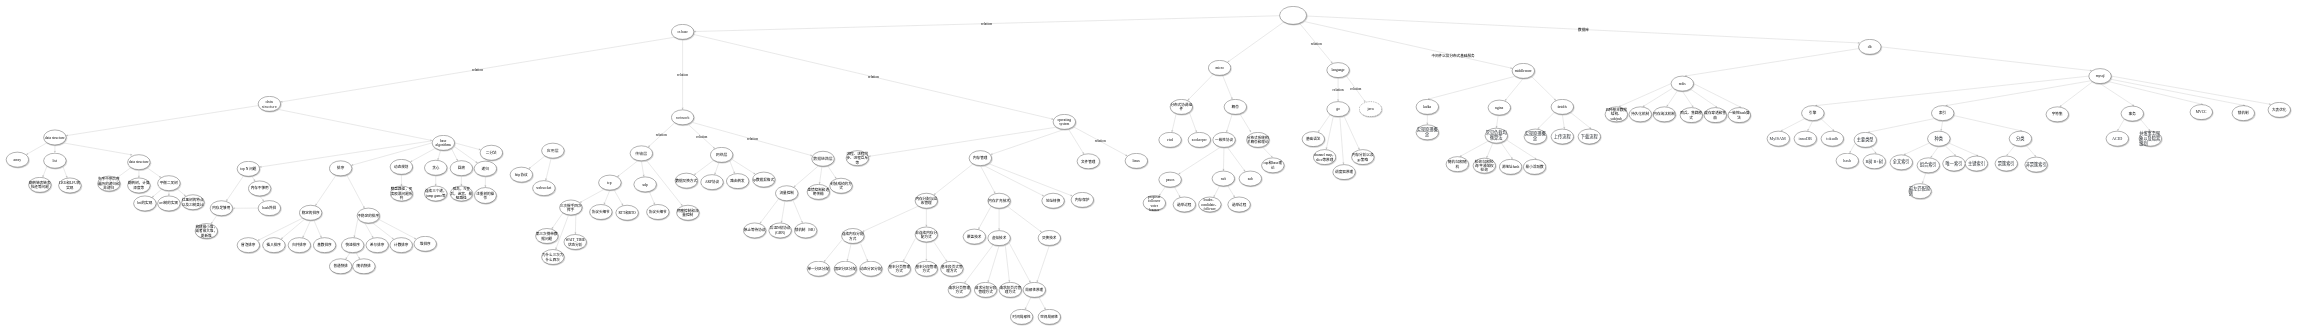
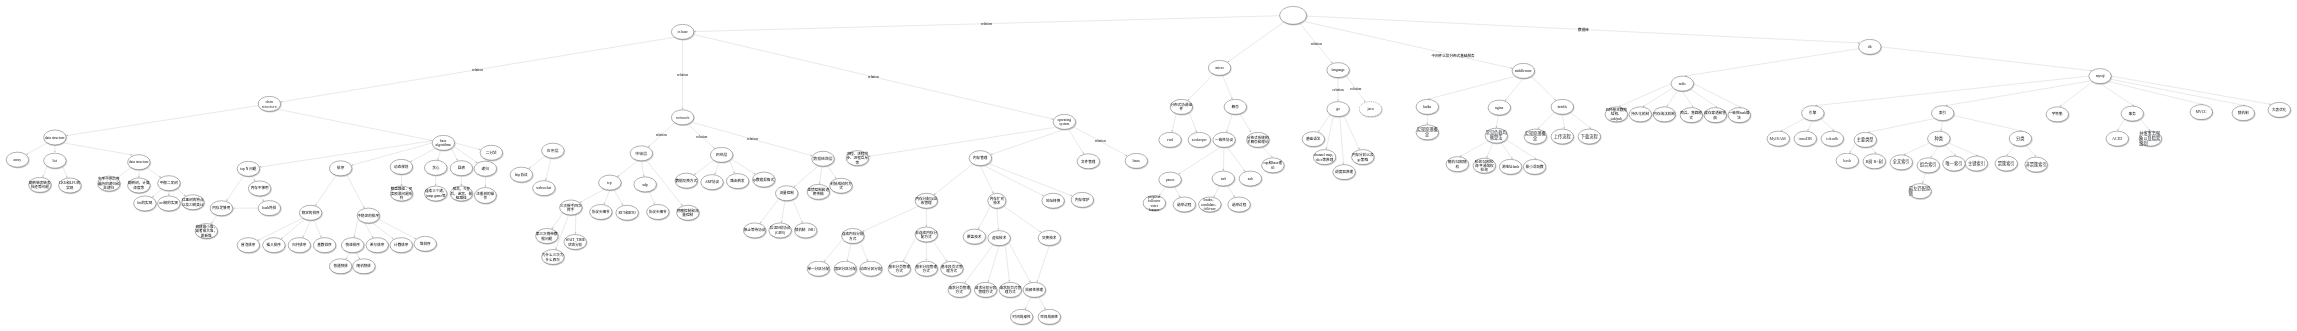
node "内存扩充技术": size 23x15 -> 18x15
